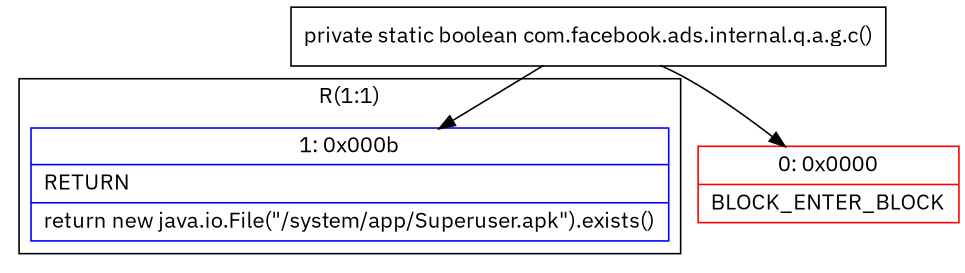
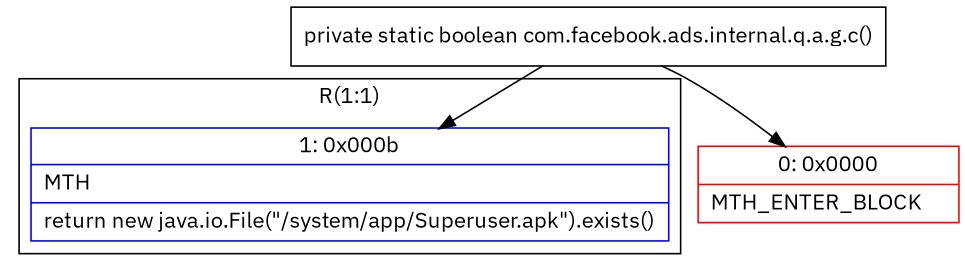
node "1: 0x000b": text "RETURN" -> "MTH"
node "0: 0x0000": text "BLOCK_ENTER_BLOCK" -> "MTH_ENTER_BLOCK"
